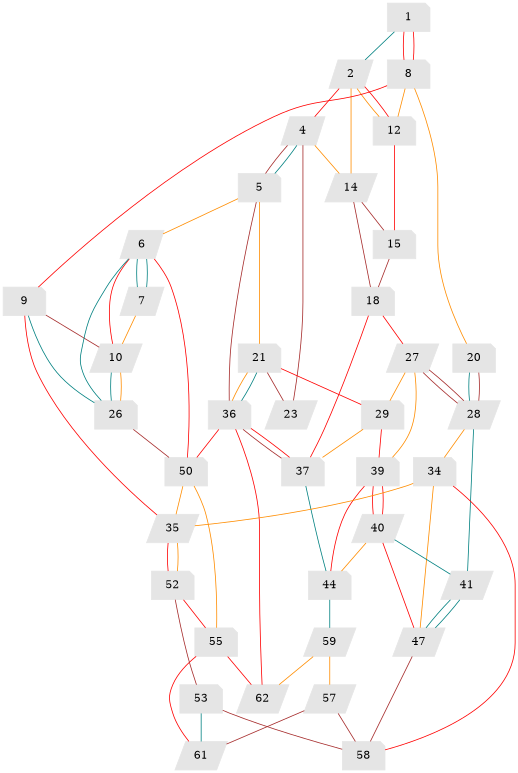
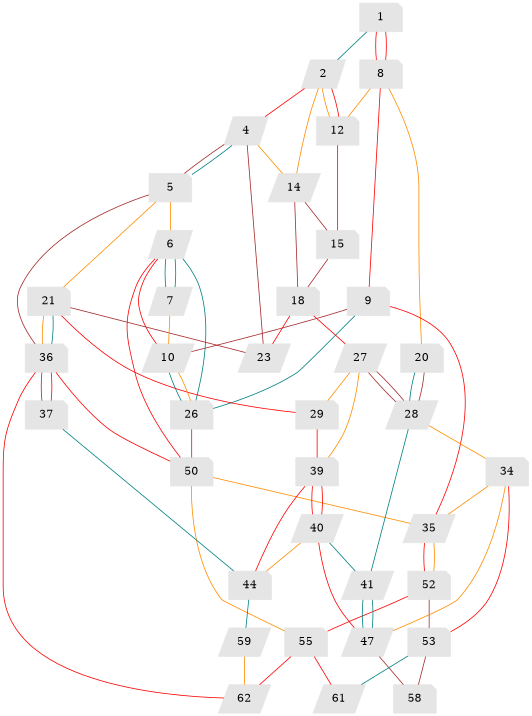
edge "18" -- "37": now "18" -- "23"
edge "29" -- "37": removed
edge "34" -- "58": now "34" -- "53"
node "57": removed
